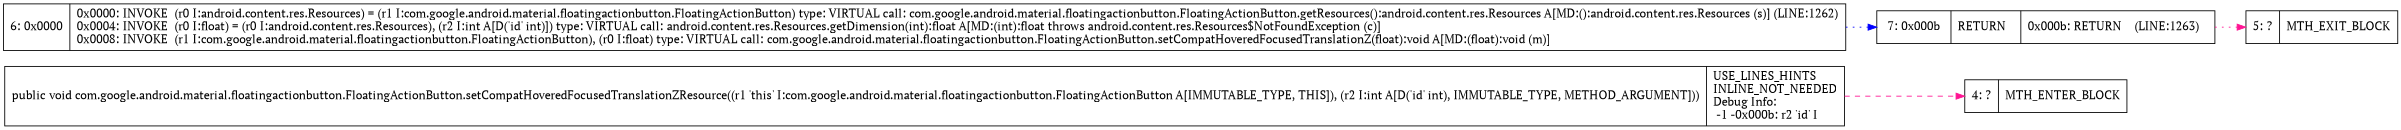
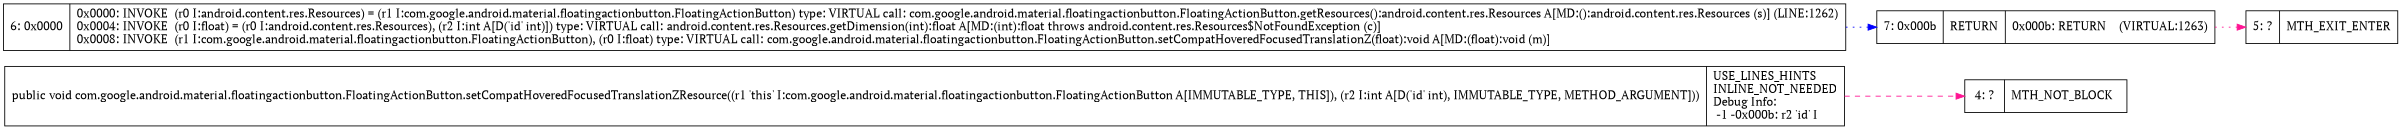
node "7: 0x000b": text "0x000b: RETURN    (LINE:1263)" -> "0x000b: RETURN    (VIRTUAL:1263)"
node "5: ?": text "MTH_EXIT_BLOCK" -> "MTH_EXIT_ENTER"
node "4: ?": text "MTH_ENTER_BLOCK" -> "MTH_NOT_BLOCK"
